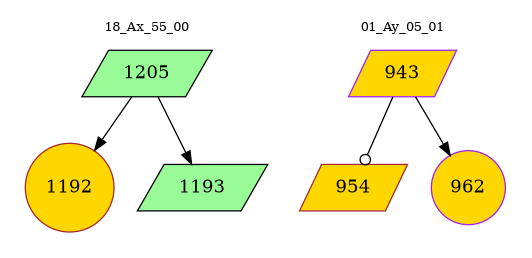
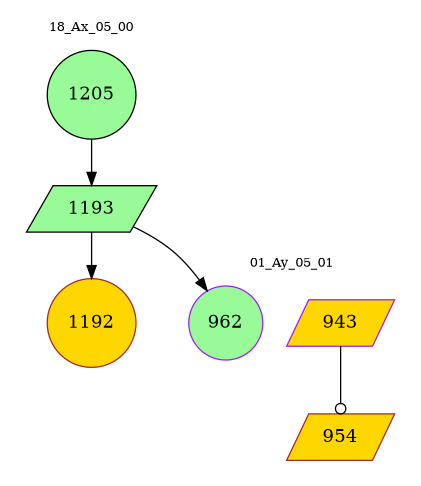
cluster "18_Ax_55_00": label "18_Ax_55_00" -> "18_Ax_05_00"
node "1205": shape parallelogram -> circle
edge "1205" -> "1192": now "1193" -> "1192"
edge "943" -> "962": now "1193" -> "962"
node "962": fillcolor gold -> palegreen
